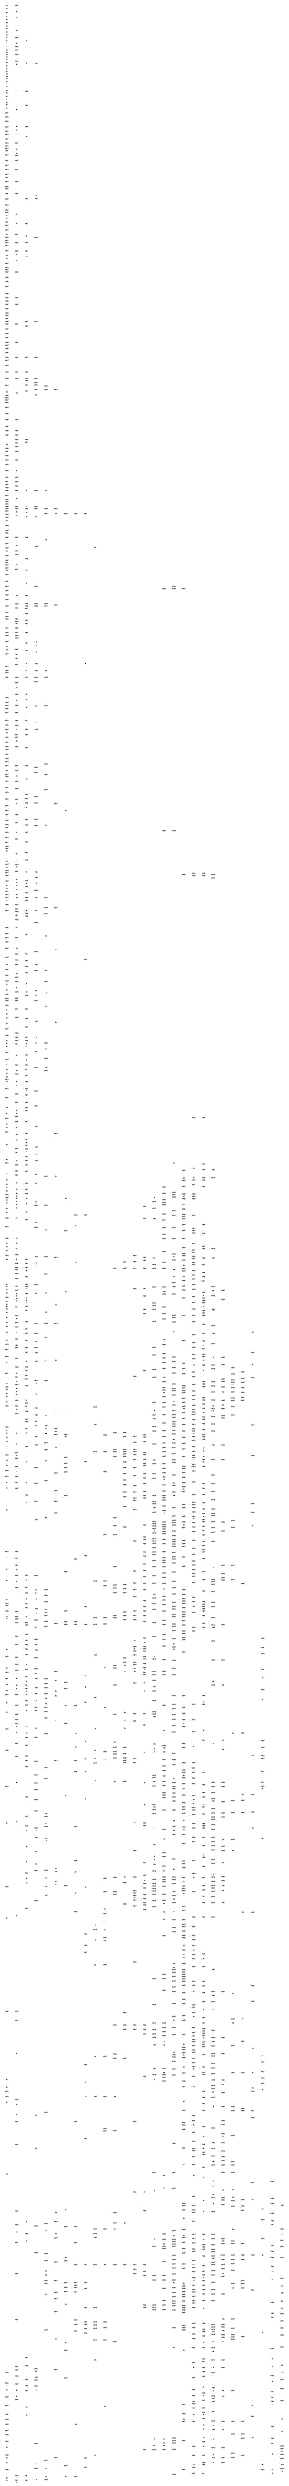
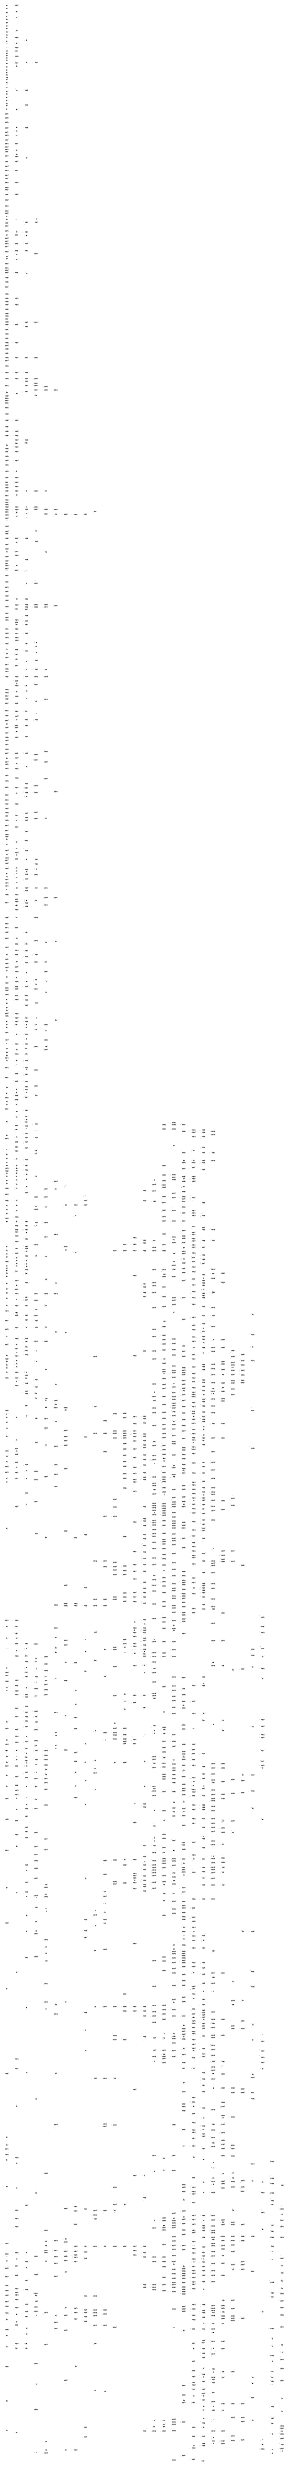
node "group_145": removed
